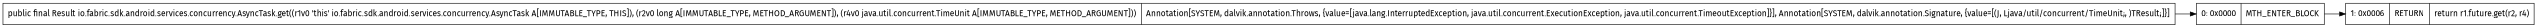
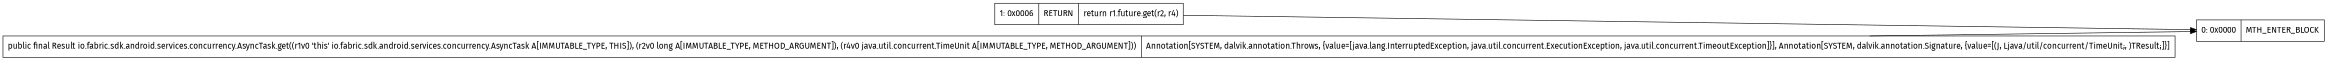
edge "0: 0x0000" -> "1: 0x0006": reversed
